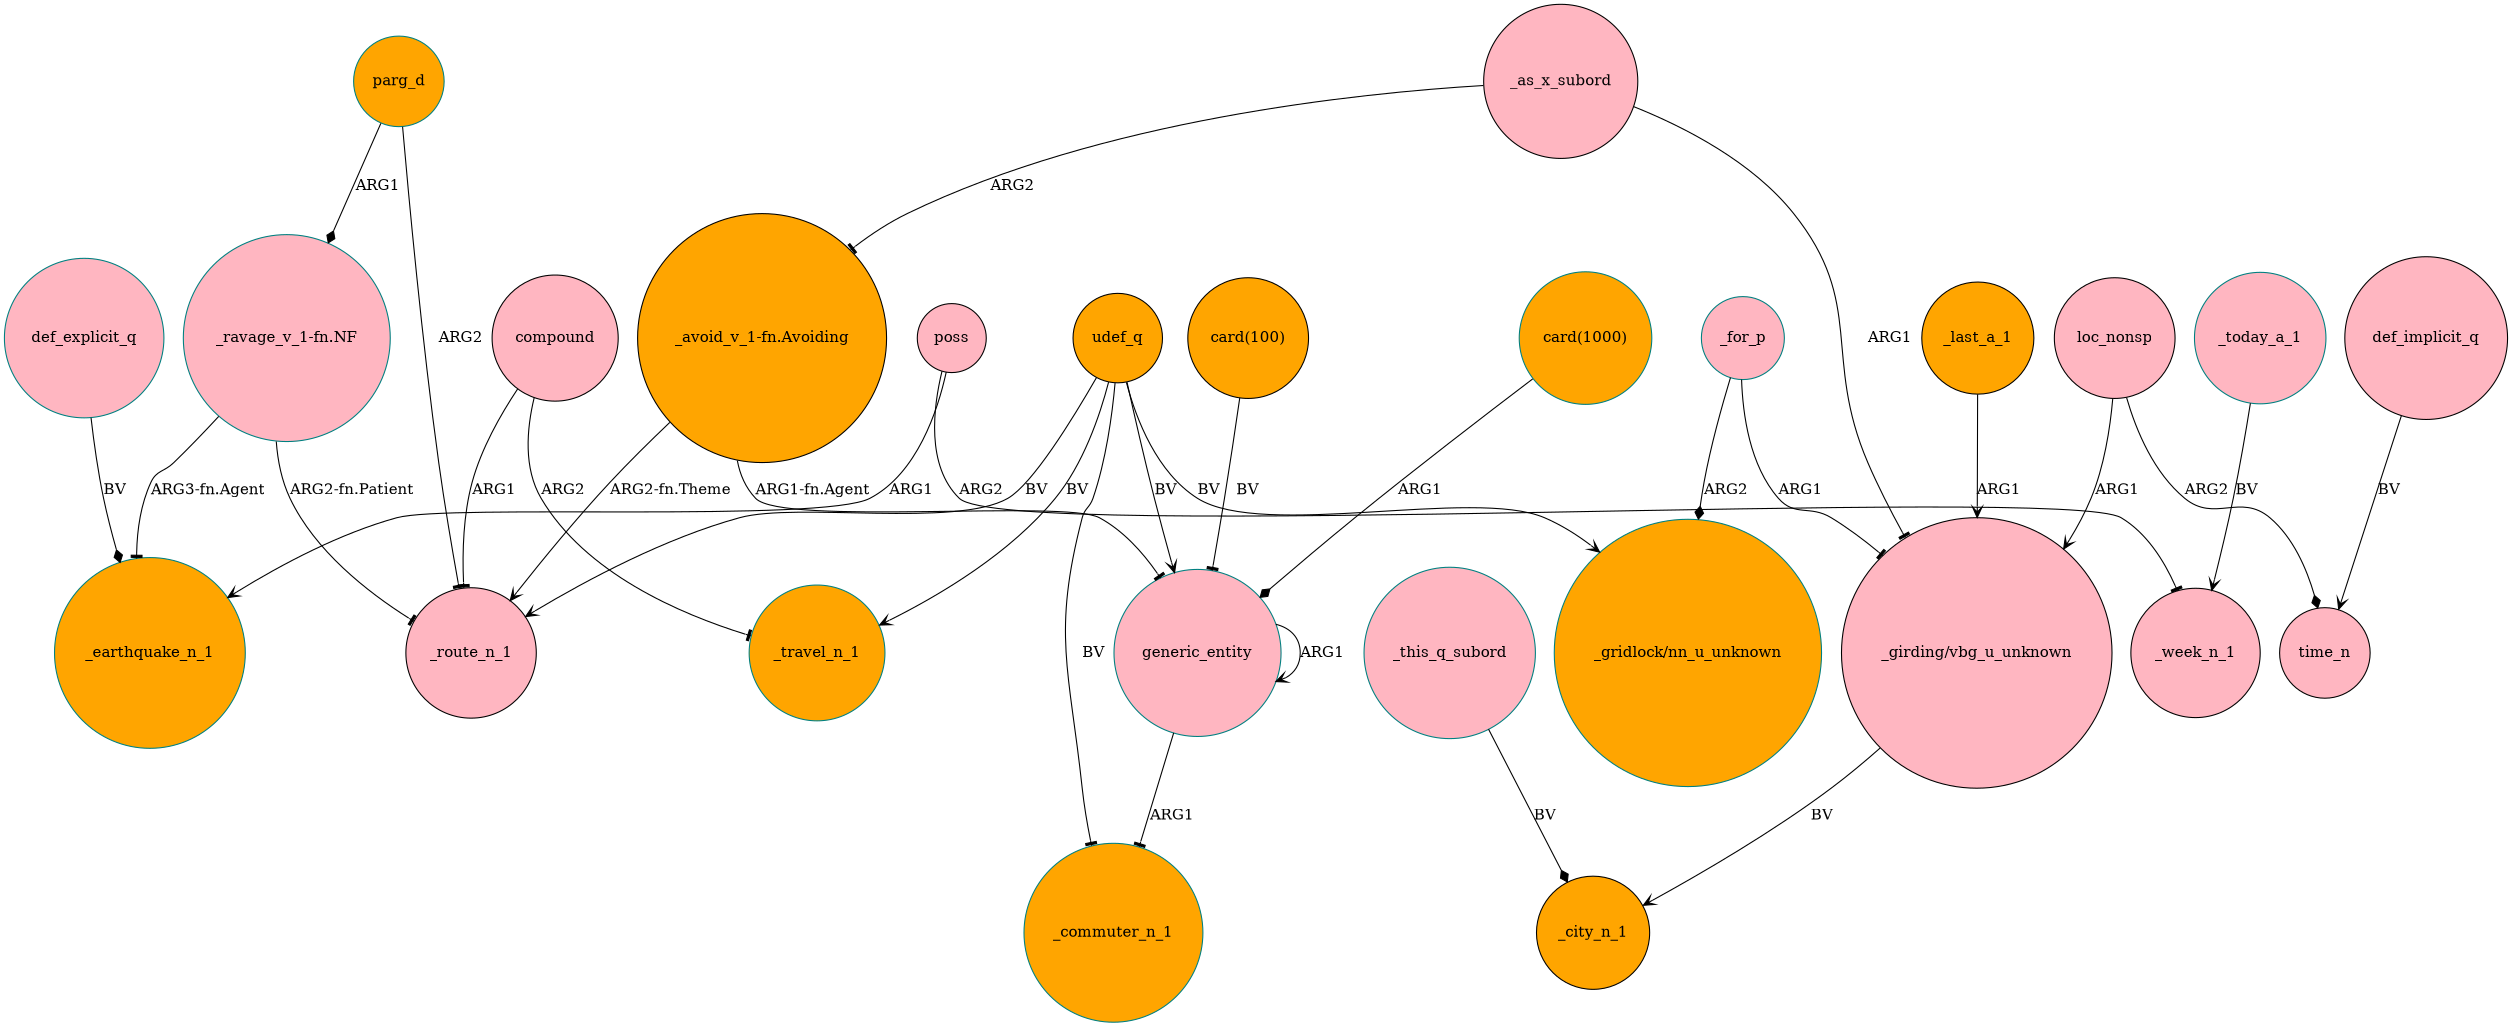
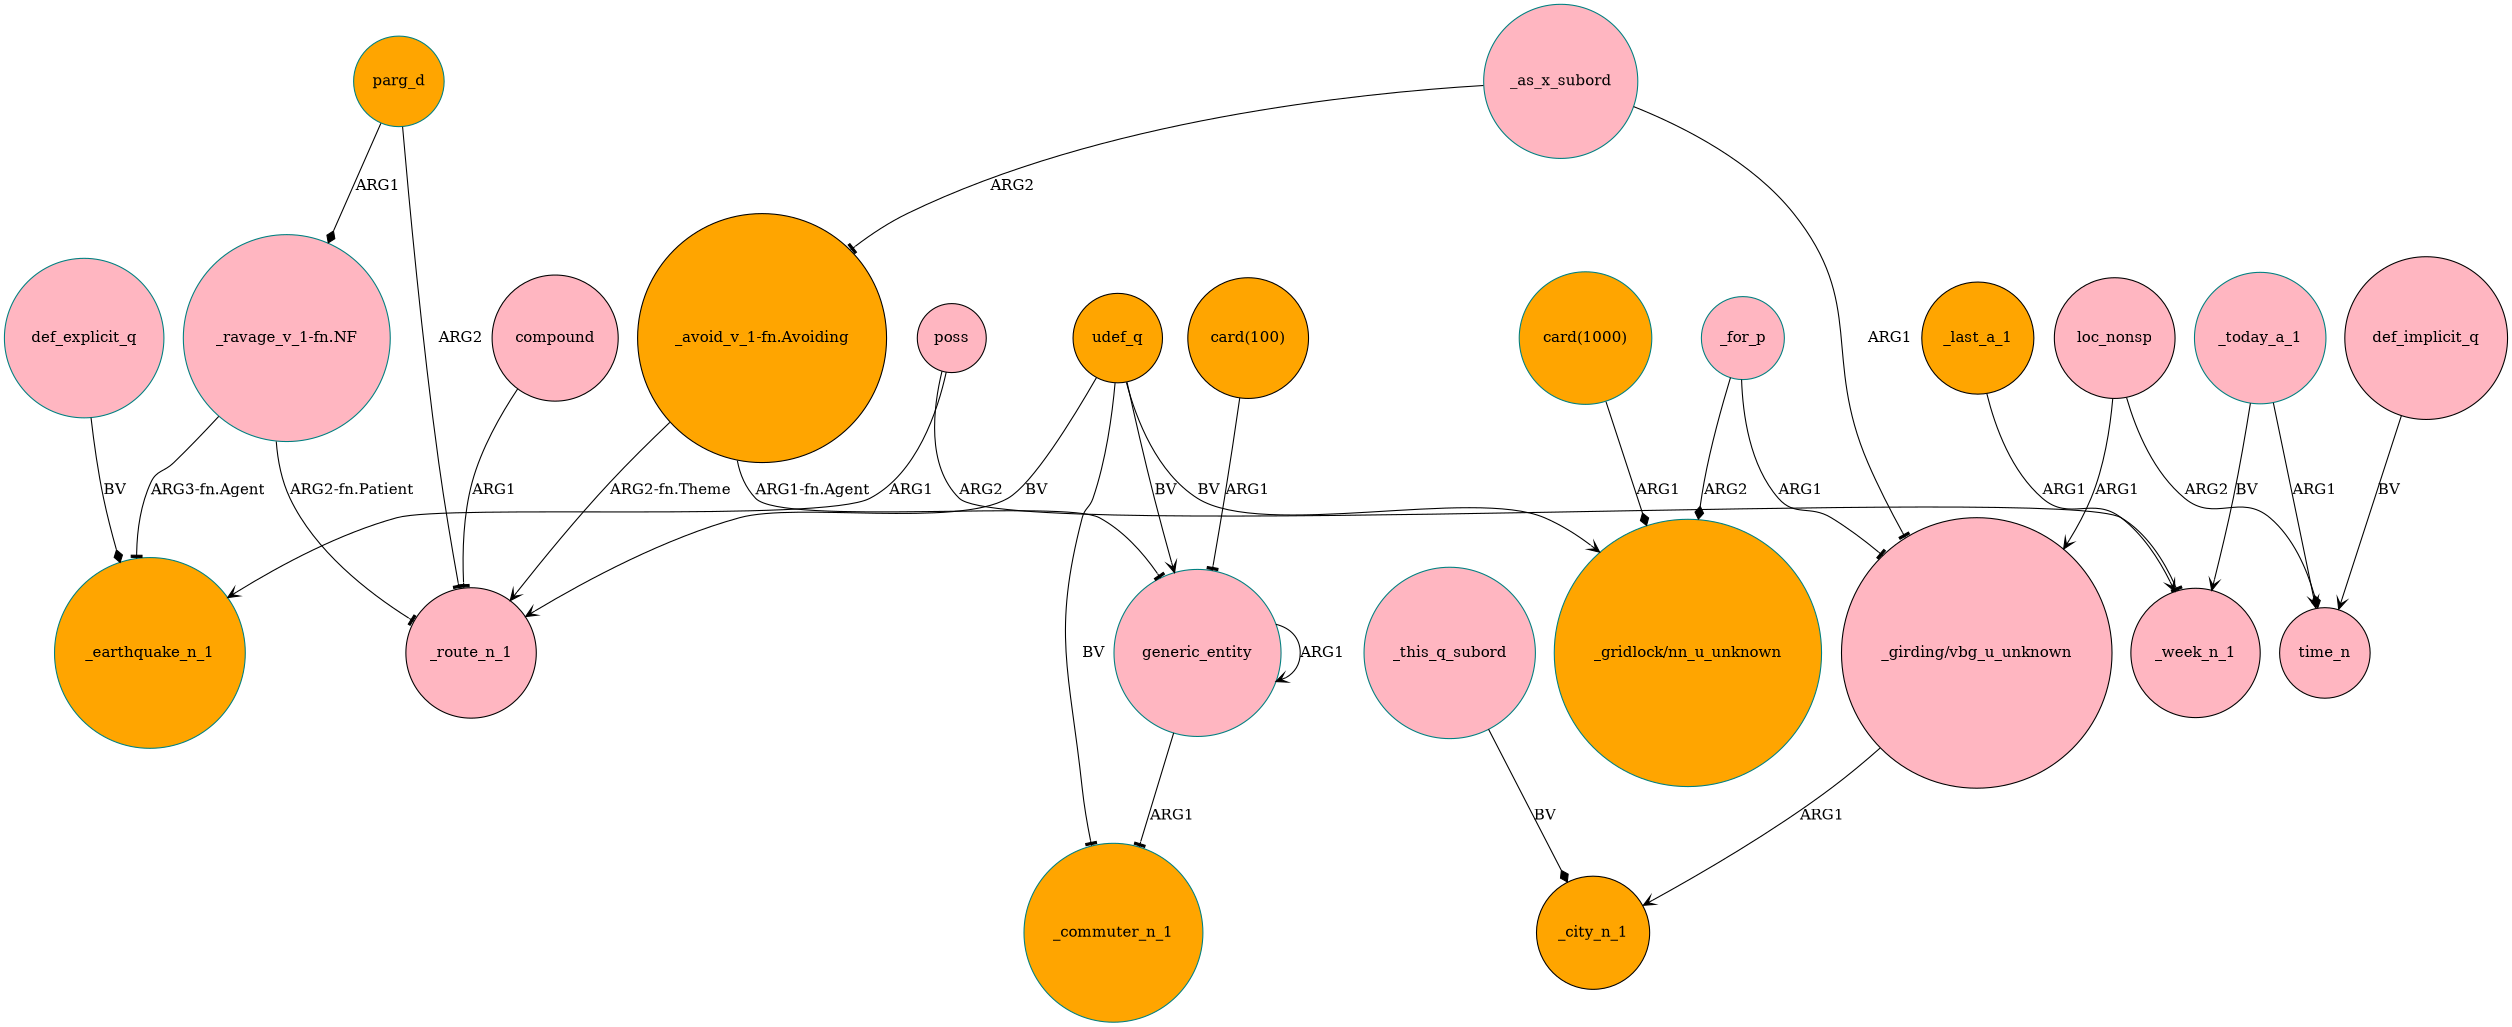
node "_as_x_subord": color black -> teal
edge "_last_a_1" -> "_girding/vbg_u_unknown": now "_last_a_1" -> "_week_n_1"
edge "card(1000)" -> "generic_entity": now "card(1000)" -> "_gridlock/nn_u_unknown"
edge "card(100)" -> "generic_entity": label "BV" -> "ARG1"
edge "_today_a_1" -> "time_n": added, label "ARG1"
node "_travel_n_1": removed
edge "_girding/vbg_u_unknown" -> "_city_n_1": label "BV" -> "ARG1"
